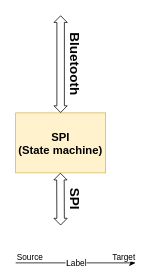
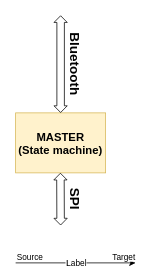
node "SPI (State machine)": label "SPI (State machine)" -> "MASTER (State machine)"
